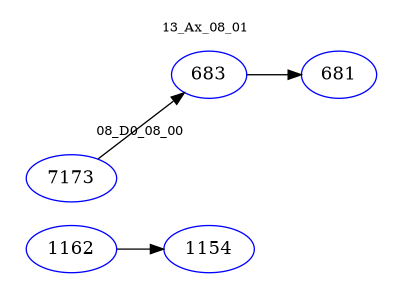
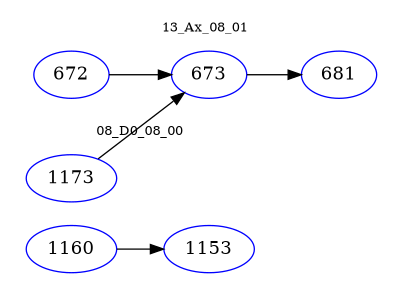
node "672": added
node "683": label "683" -> "673"
node "7173": label "7173" -> "1173"
node "1162": label "1162" -> "1160"
node "1154": label "1154" -> "1153"
